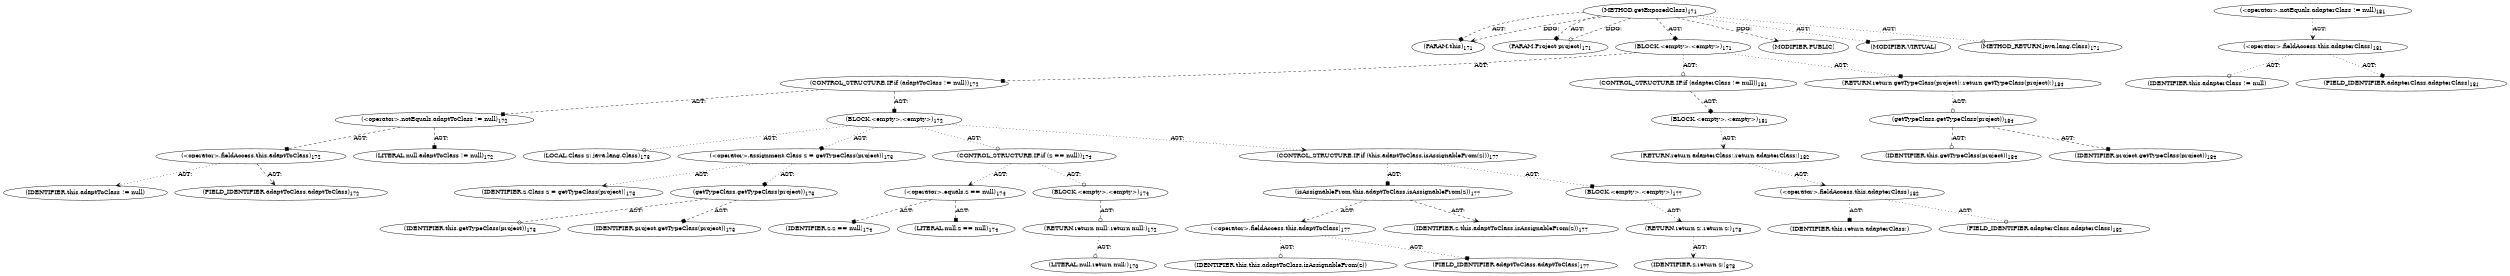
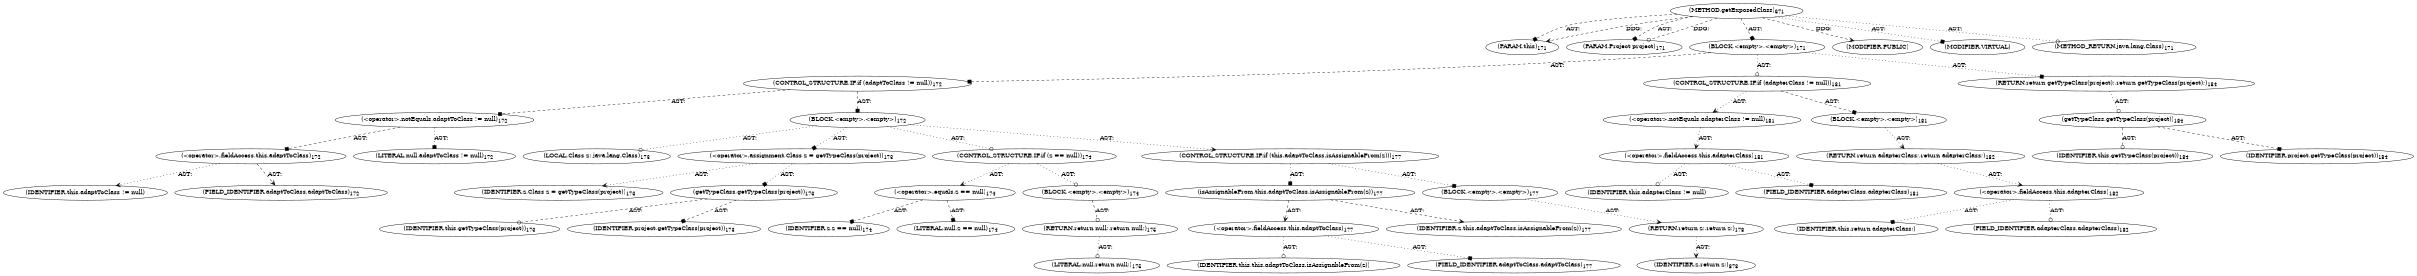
node "(METHOD,getExposedClass)": text "171" -> "671"
edge "(CONTROL_STRUCTURE,IF,if (adapterClass != null))" -> "(<operator>.notEquals,adapterClass != null)": added, label "AST:"
edge "(<operator>.notEquals,adaptToClass != null)" -> "(LITERAL,null,adaptToClass != null)": style dashed -> dotted
node "(RETURN,return null;,return null;)": text "172" -> "175"
node "(LITERAL,null,return null;)": text "170" -> "175"
